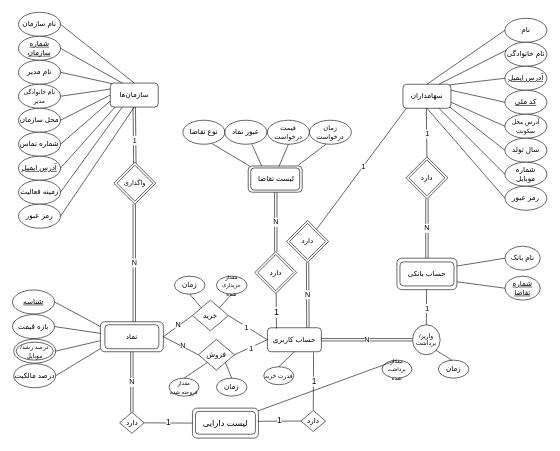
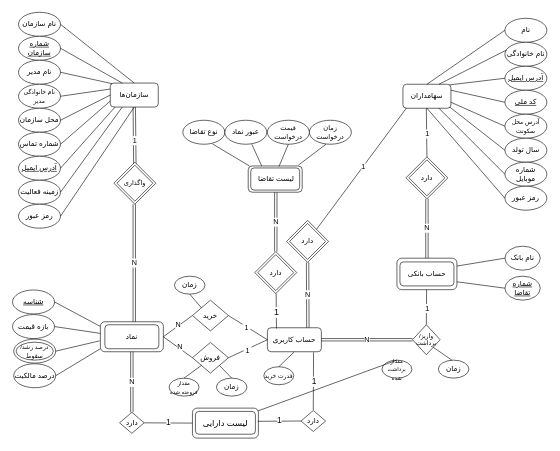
node "مقدار خریداری شده": removed
edge "مقدار خریداری شده" -- "خرید": removed
node "واریز/برداشت": shape ellipse -> diamond
node "/درصد رشد موبایل": label "/درصد رشد موبایل" -> "/درصد رشد سقوط"
node "فروش": moved (216, 355) -> (210, 358)
